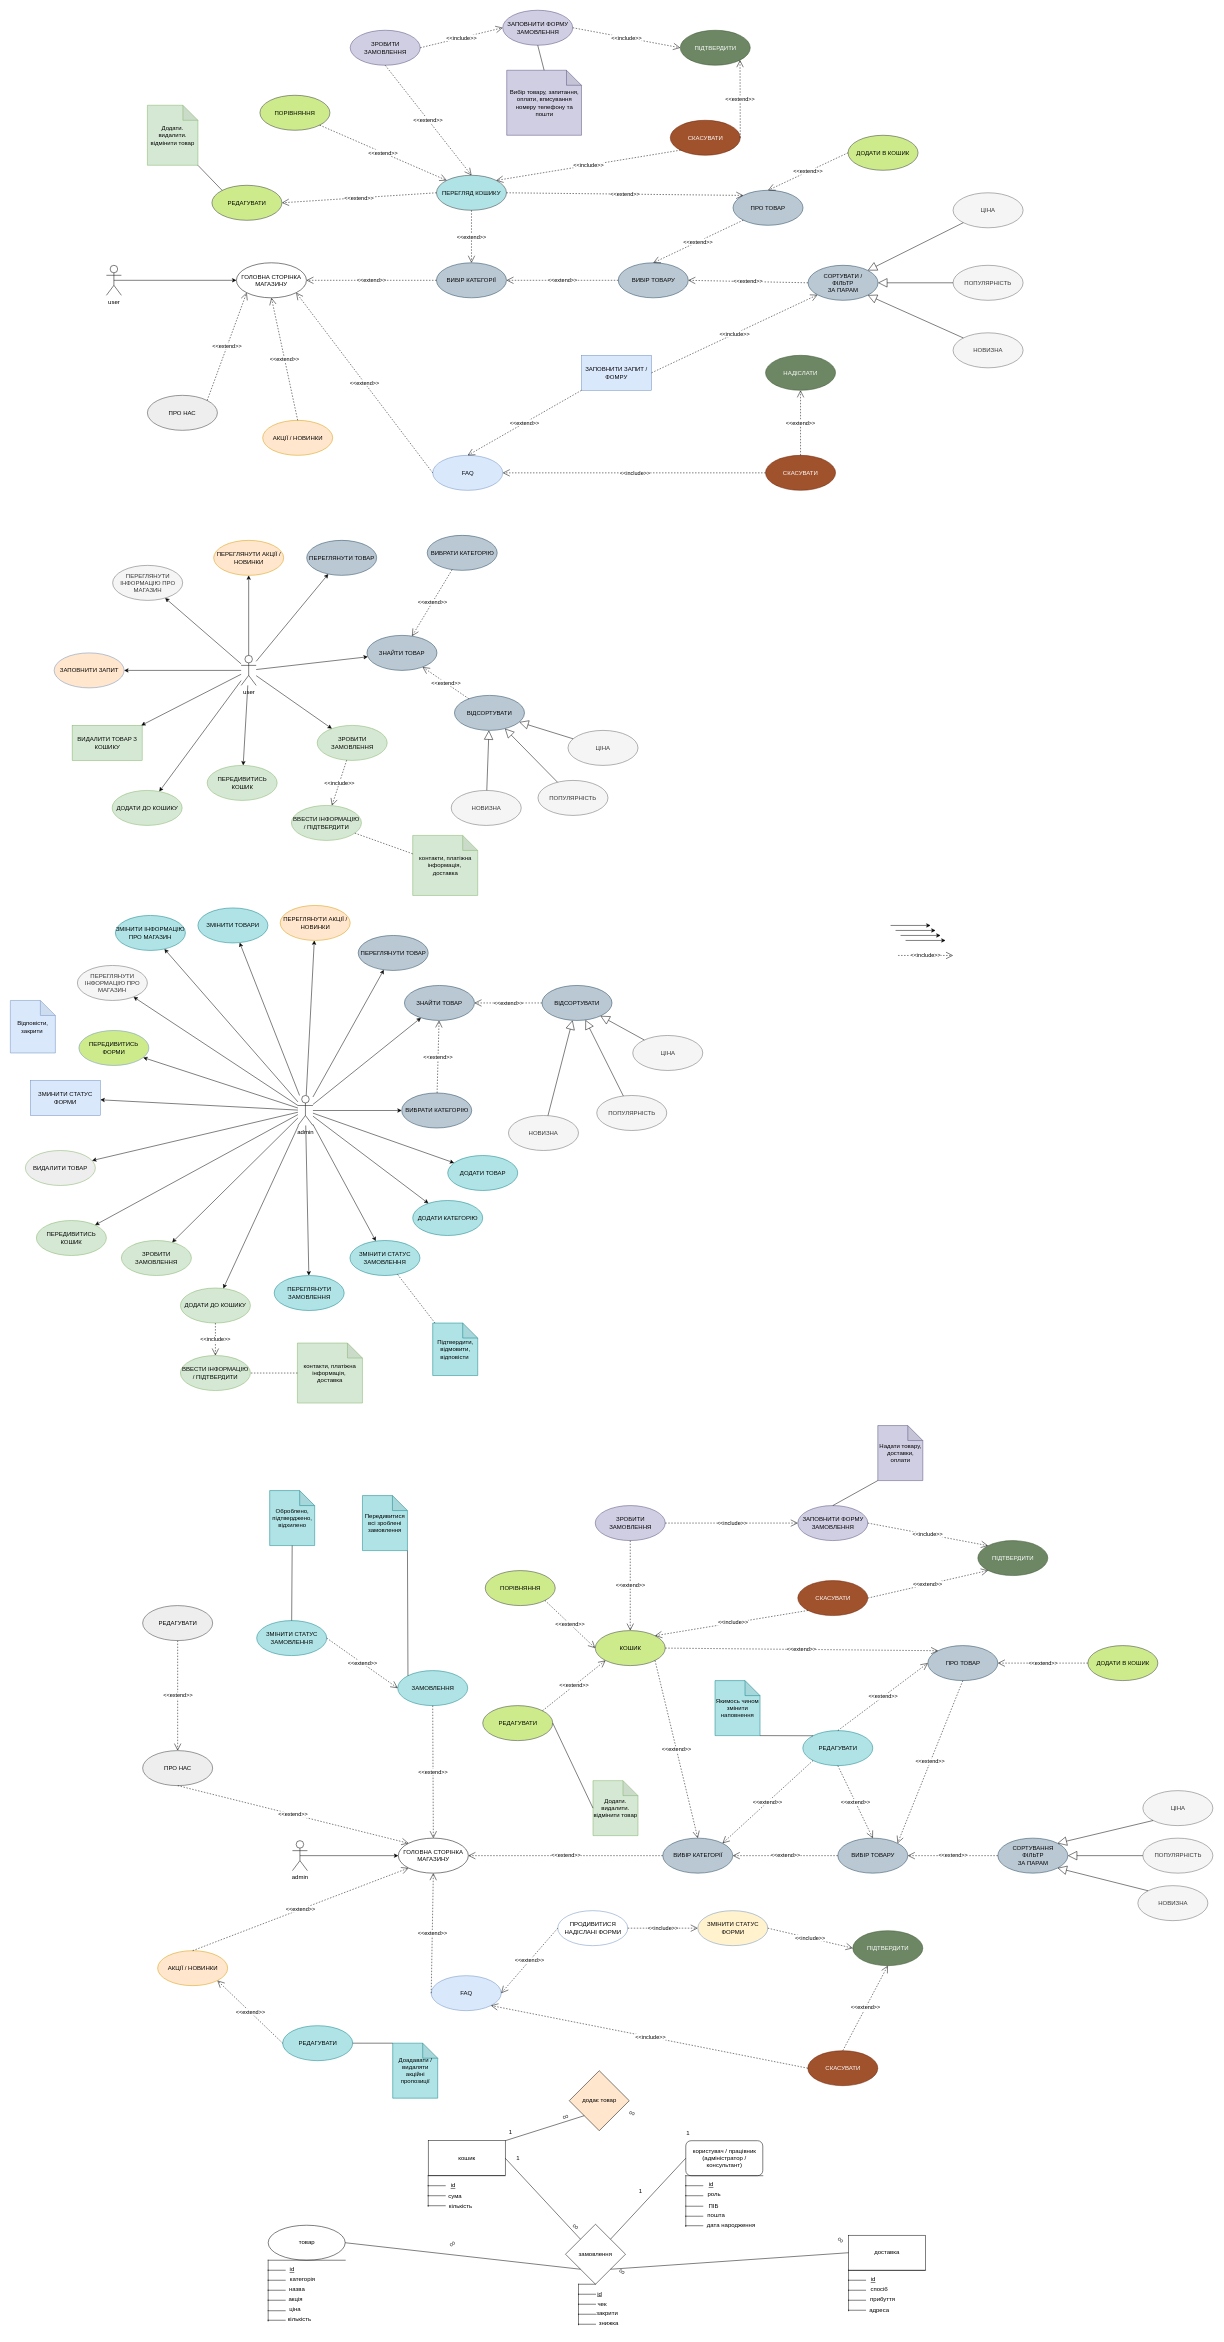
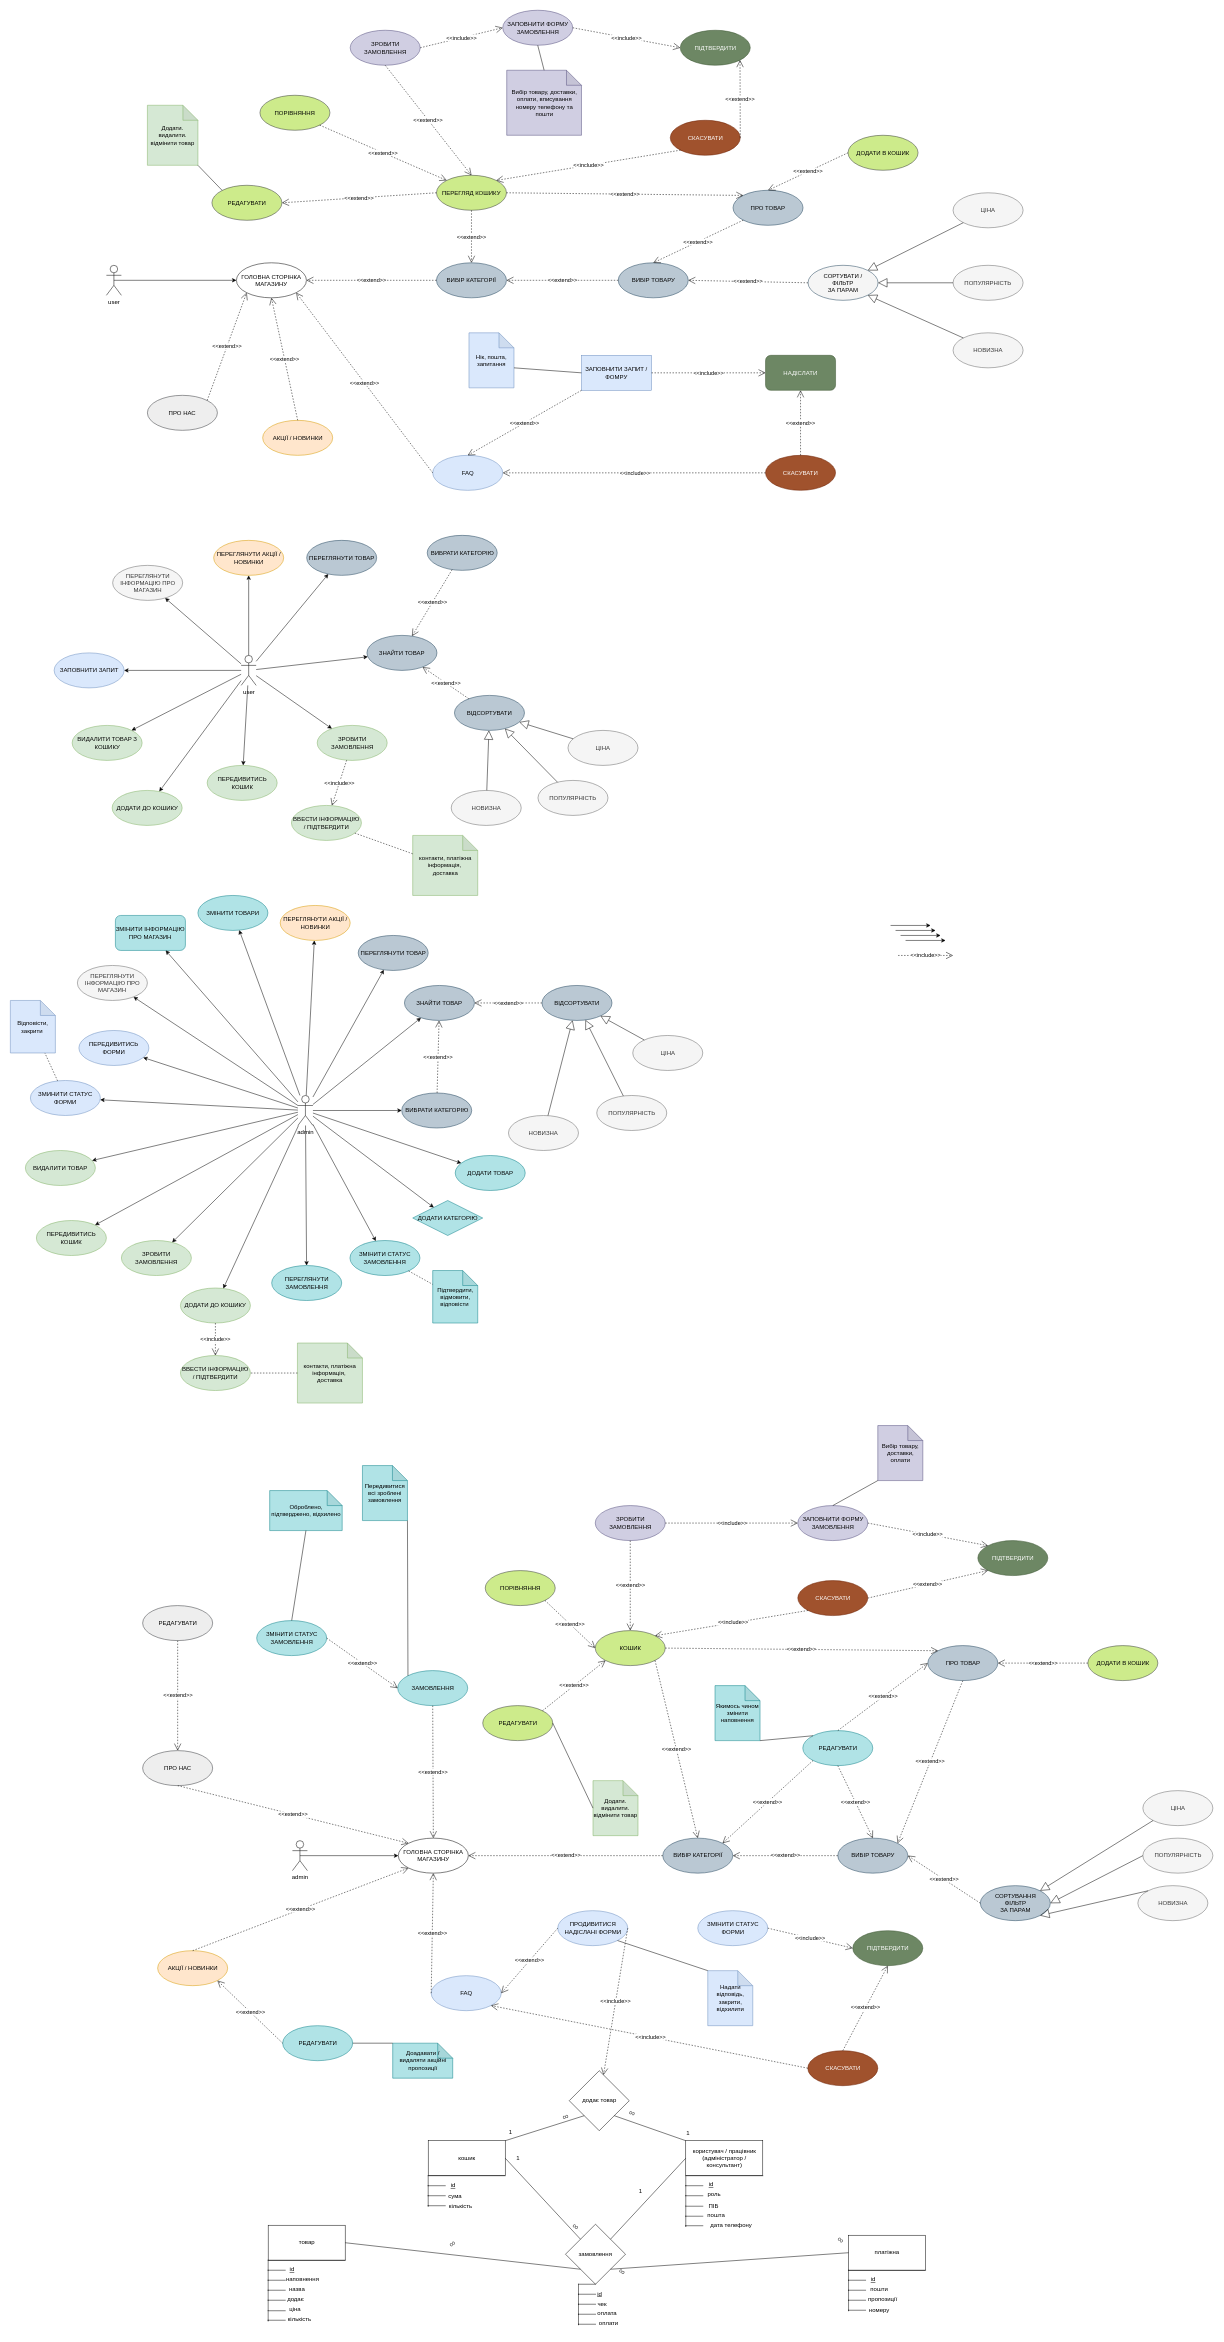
node "Вибір товару, запитання, оплати, вписування номеру телефону та пошти": label "Вибір товару, запитання, оплати, вписування номеру телефону та пошти" -> "Вибір товару, доставки, оплати, вписування номеру телефону та пошти"
node "ПЕРЕГЛЯД КОШИКУ": fillcolor #b0e3e6 -> #cdeb8b
node "СОРТУВАТИ / ФІЛЬТР ЗА ПАРАМ": fillcolor #bac8d3 -> #f5f5f5
edge "ЗАПОВНИТИ ЗАПИТ / ФОМРУ" -> "СОРТУВАТИ / ФІЛЬТР ЗА ПАРАМ": now "ЗАПОВНИТИ ЗАПИТ / ФОМРУ" -> "НАДІСЛАТИ"
node "Нік, пошта, запитання": added
edge "Нік, пошта, запитання" -- "ЗАПОВНИТИ ЗАПИТ / ФОМРУ": added
node "НАДІСЛАТИ": shape ellipse -> rounded rectangle
node "ЗАПОВНИТИ ЗАПИТ": fillcolor #ffe6cc -> #dae8fc
node "ВИДАЛИТИ ТОВАР З КОШИКУ": shape rectangle -> ellipse
node "ЗМІНИТИ ТОВАРИ": moved (233, 925) -> (233, 913)
node "ЗМІНИТИ ІНФОРМАЦІЮ ПРО МАГАЗИН": shape ellipse -> rounded rectangle
node "ПЕРЕДИВИТИСЬ ФОРМИ": fillcolor #cdeb8b -> #dae8fc
edge "Відповісти, закрити" -- "ЗМИНИТИ СТАТУС ФОРМИ": added
node "ЗМИНИТИ СТАТУС ФОРМИ": shape rectangle -> ellipse
node "ВИДАЛИТИ ТОВАР": fillcolor #eeeeee -> #d5e8d4
node "ДОДАТИ ТОВАР": moved (483, 1173) -> (490, 1173)
node "ДОДАТИ КАТЕГОРІЮ": shape ellipse -> diamond
node "ПЕРЕГЛЯНУТИ ЗАМОВЛЕННЯ": moved (309, 1293) -> (307, 1283)
node "Підтвердити, відмовити, відповісти": moved (455, 1349) -> (455, 1297)
node "Надати товару, доставки, оплати": label "Надати товару, доставки, оплати" -> "Вибір товару, доставки, оплати"
node "Оброблено, підтверджено, відхилено": size 45x55 -> 73x40
node "Передивитися всі зроблені замовлення": moved (385, 1523) -> (385, 1493)
node "Якимось чином змінити наповнення": moved (737, 1708) -> (737, 1713)
node "СОРТУВАННЯ ФІЛЬТР ЗА ПАРАМ": moved (1033, 1855) -> (1015, 1903)
node "ПРОДИВИТИСЯ НАДІСЛАНІ ФОРМИ": fillcolor #ffffff -> #dae8fc
edge "ПРОДИВИТИСЯ НАДІСЛАНІ ФОРМИ" -> "ЗМІНИТИ СТАТУС ФОРМИ": now "ПРОДИВИТИСЯ НАДІСЛАНІ ФОРМИ" -> "додає товар"
node "ЗМІНИТИ СТАТУС ФОРМИ": fillcolor #fff2cc -> #dae8fc
edge "ПРОДИВИТИСЯ НАДІСЛАНІ ФОРМИ" -- "Надати відповідь, закрити, відхилити": added
node "Надати відповідь, закрити, відхилити": added
node "Доадавати / видаляти акційні пропозиції": size 45x55 -> 60x35
node "додає товар": fillcolor #ffe6cc -> #ffffff
edge "додає товар" -- "користувач / працівник (адміністратор / консультант)": added
node "користувач / працівник (адміністратор / консультант)": shape rounded rectangle -> rectangle
node "дата народження": label "дата народження" -> "дата телефону"
node "товар": shape ellipse -> rectangle
node "доставка": label "доставка" -> "платіжна"
node "категорія": label "категорія" -> "наповнення"
node "спосіб": label "спосіб" -> "пошти"
node "акція": label "акція" -> "додає"
node "прибуття": label "прибуття" -> "пропозиції"
node "адреса": label "адреса" -> "номеру"
node "закрити": label "закрити" -> "оплата"
node "знижка": label "знижка" -> "оплати"
